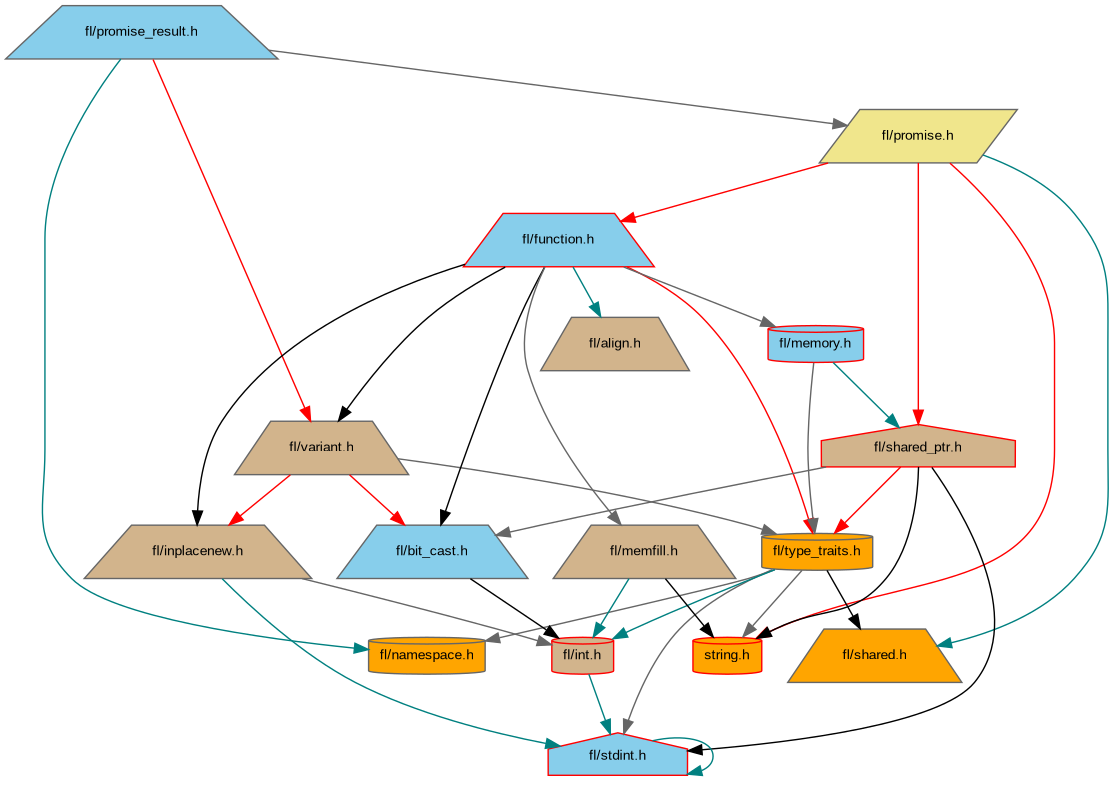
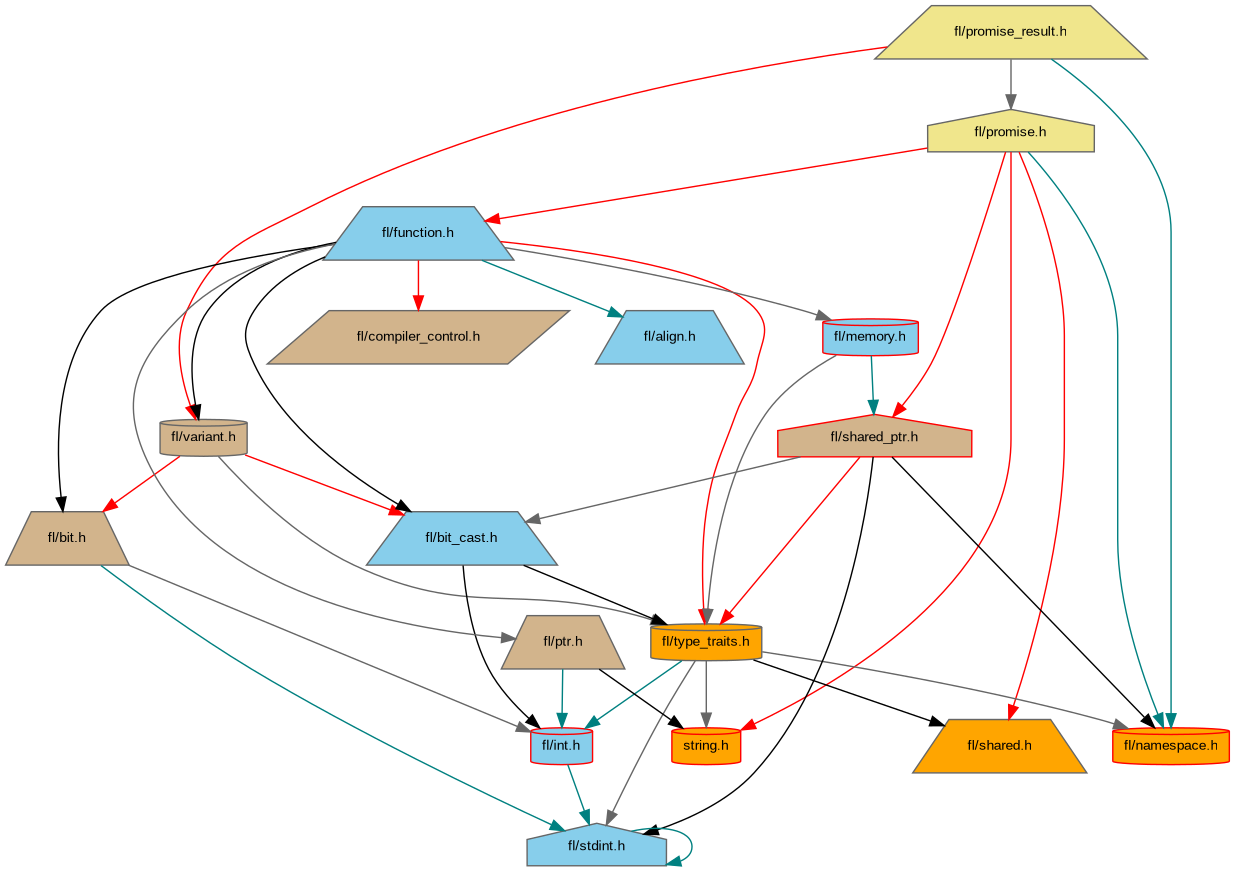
node "fl/promise_result.h": fillcolor skyblue -> khaki
node "fl/promise.h": shape parallelogram -> house
node "fl/function.h": color red -> grey40
node "fl/compiler_control.h": added
node "fl/align.h": fillcolor tan -> skyblue
edge "fl/promise.h" -> "fl/shared.h": color teal -> red
edge "fl/promise.h" -> "fl/namespace.h": added
node "fl/variant.h": shape trapezium -> cylinder
node "fl/inplacenew.h": label "fl/inplacenew.h" -> "fl/bit.h"
node "fl/memfill.h": label "fl/memfill.h" -> "fl/ptr.h"
edge "fl/shared_ptr.h" -> "string.h": now "fl/shared_ptr.h" -> "fl/namespace.h"
edge "fl/bit_cast.h" -> "fl/type_traits.h": added
node "fl/namespace.h": color grey40 -> red
node "fl/int.h": fillcolor tan -> skyblue
node "fl/stdint.h": color red -> grey40
